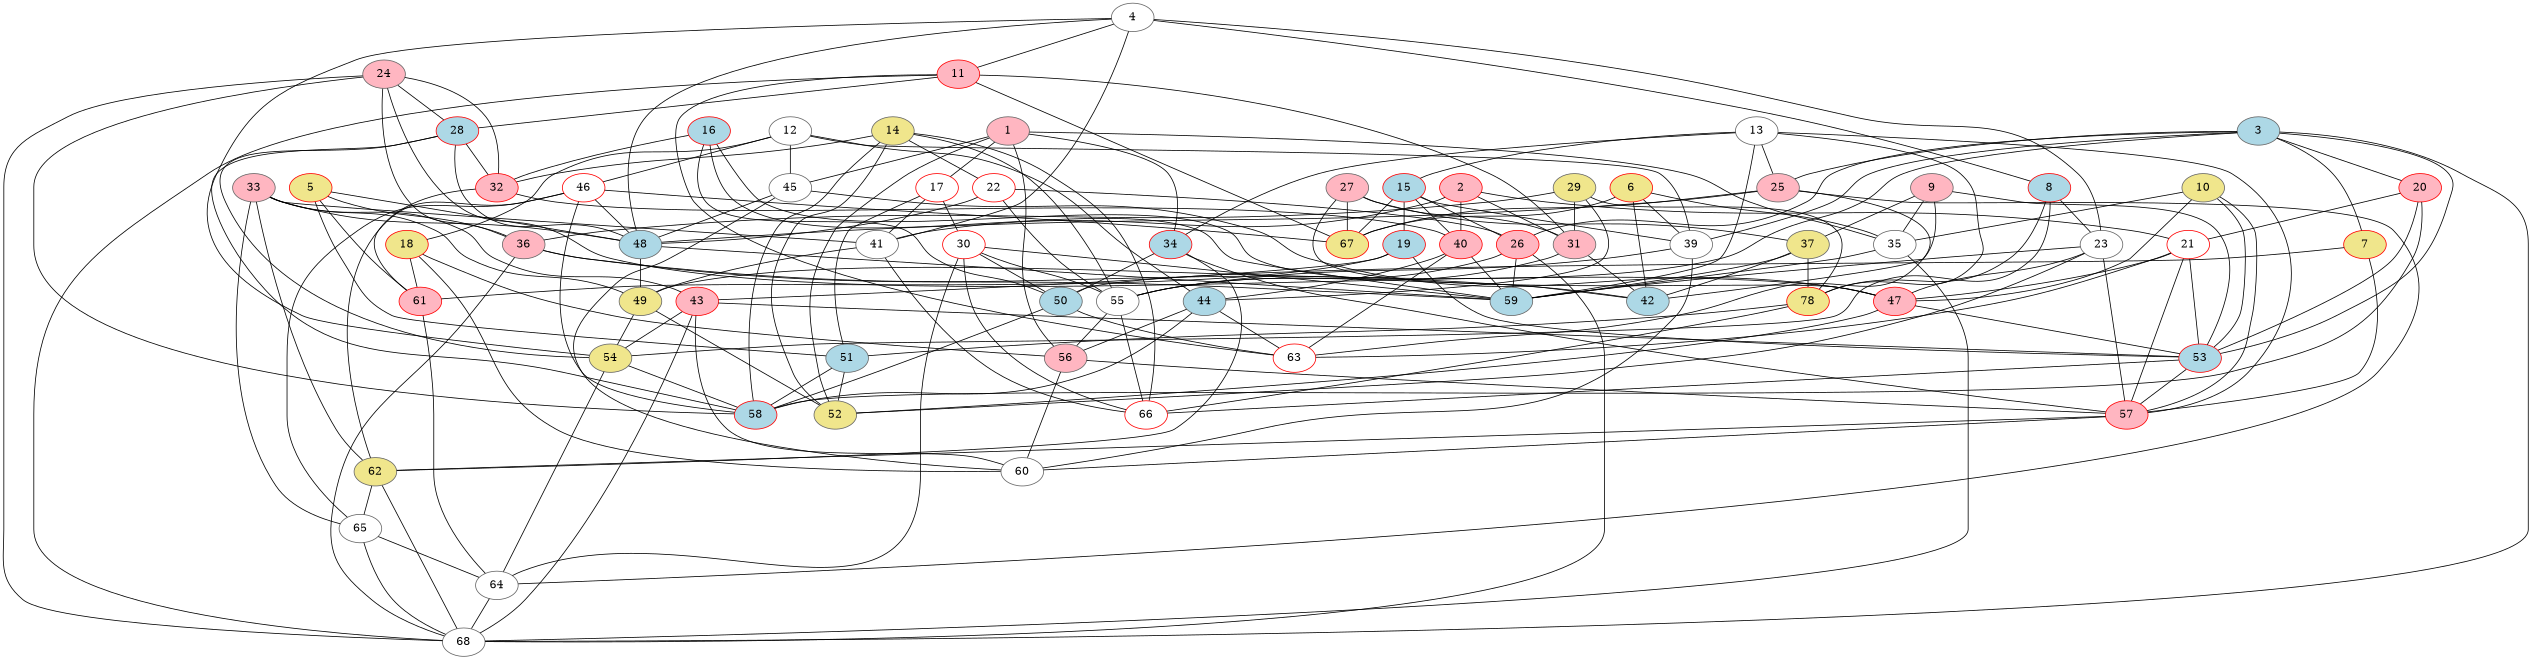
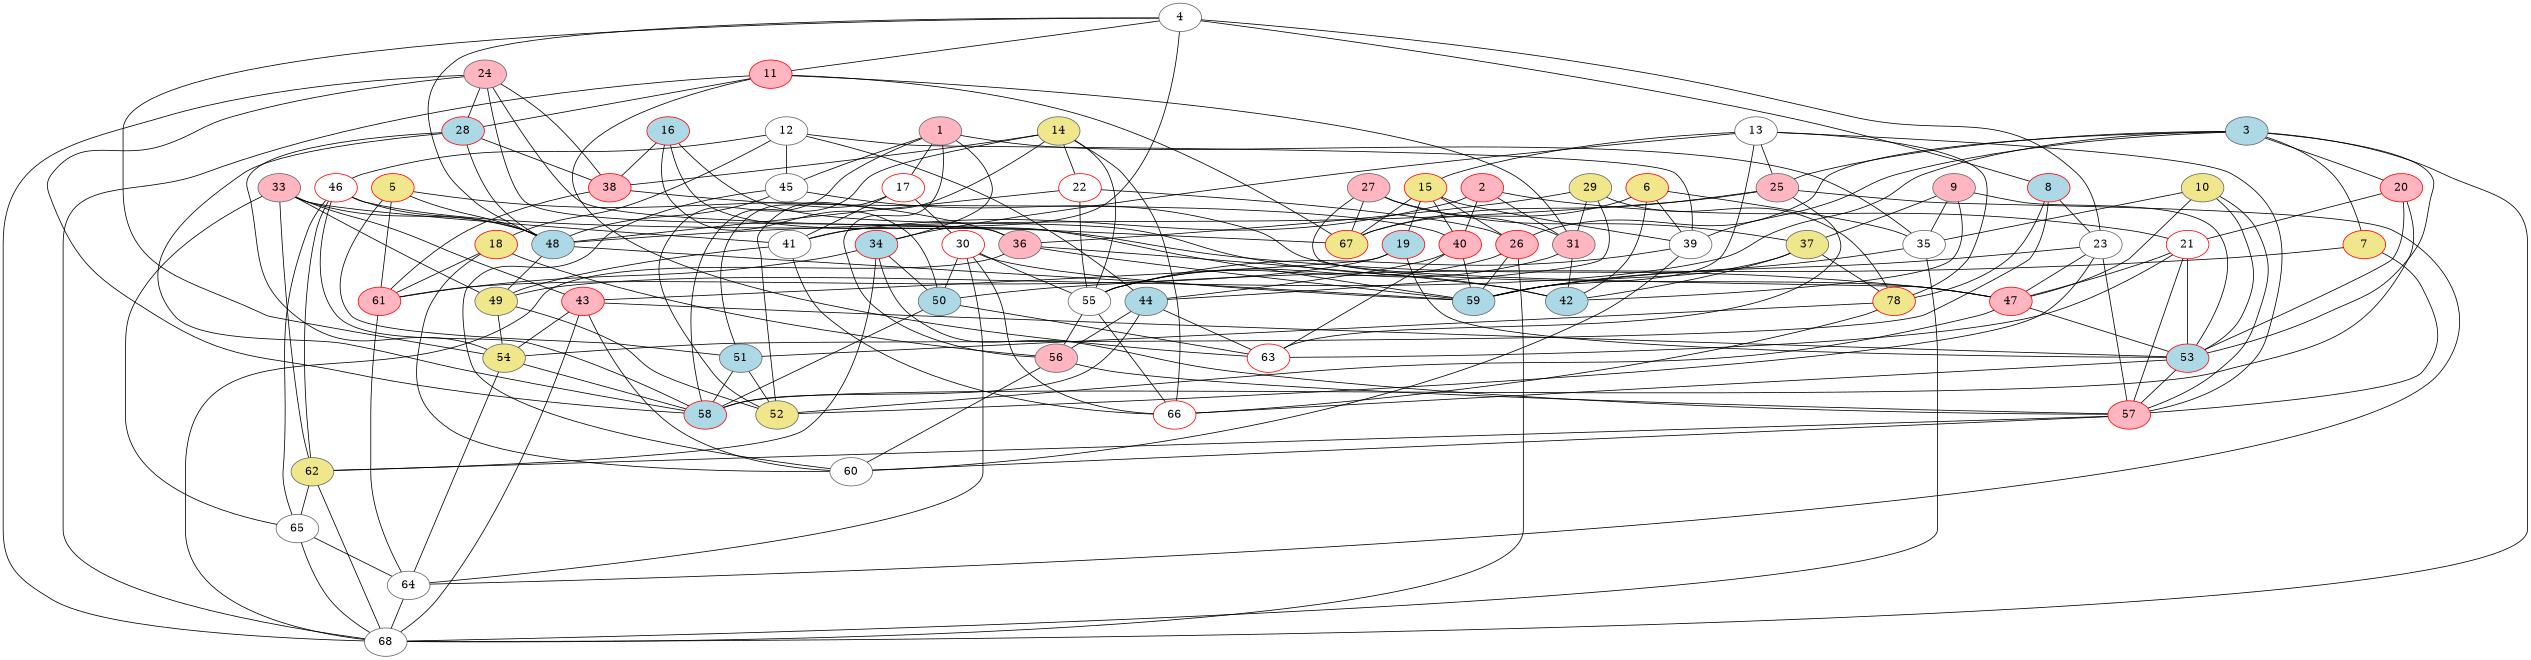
node "32": label "32" -> "38"
node "15": fillcolor lightblue -> khaki
edge "34" -- "61": added
